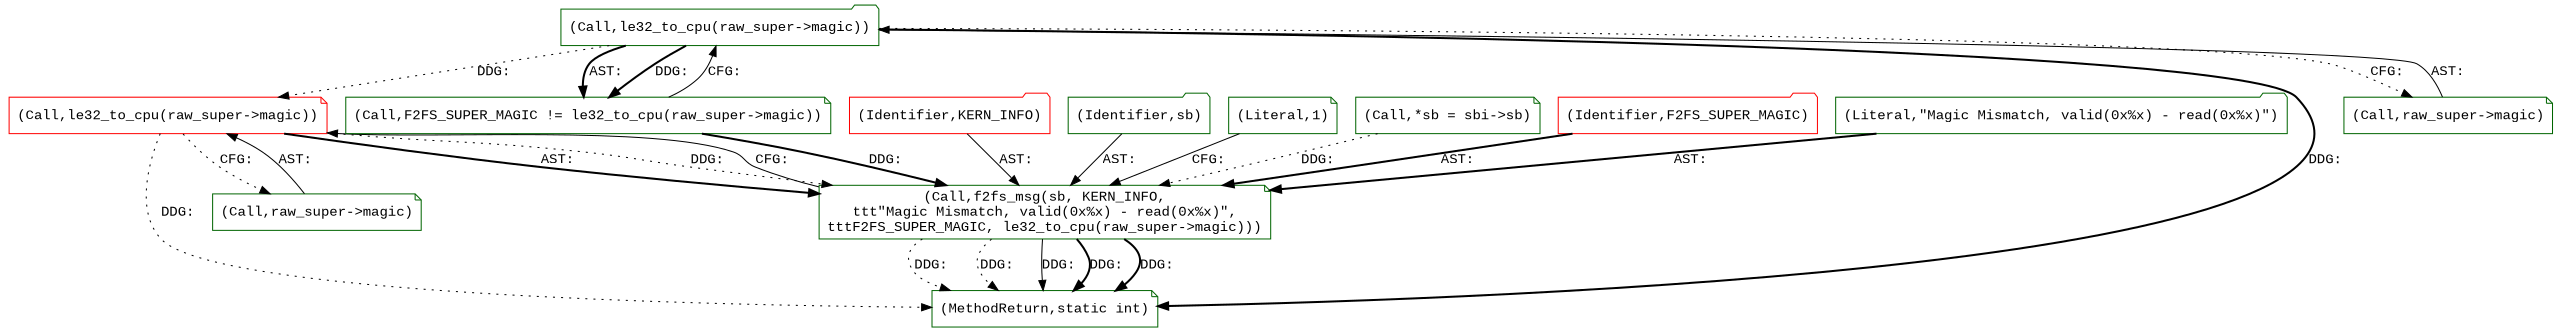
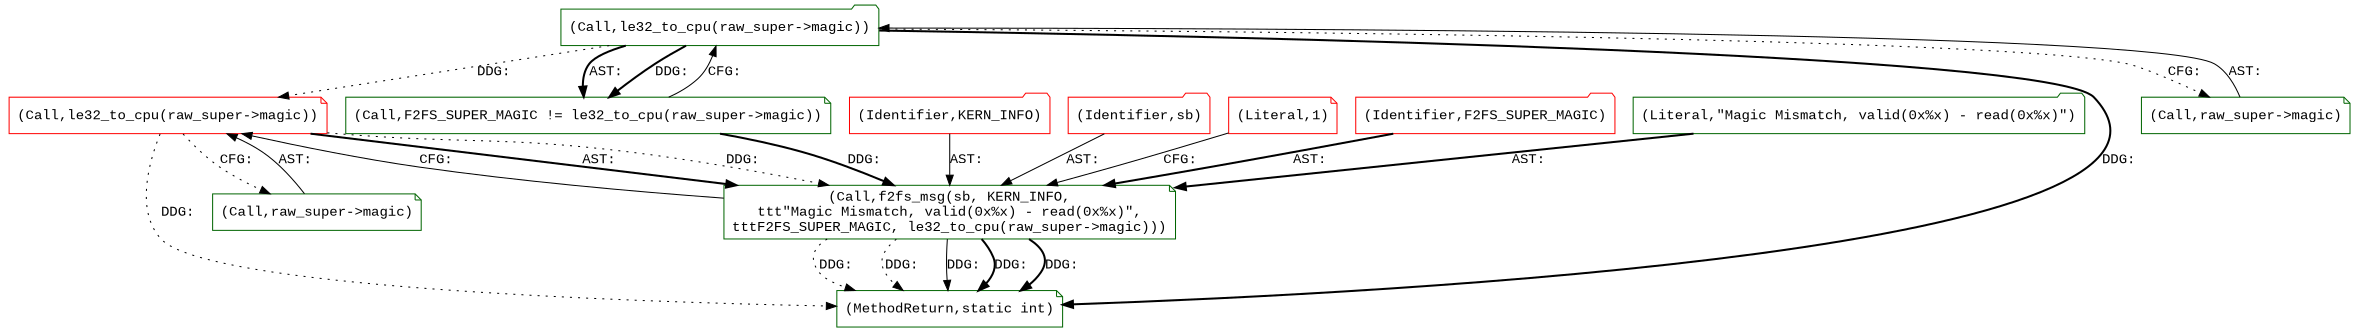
node "(Identifier,sb)": color darkgreen -> red
node "(Literal,1)": color darkgreen -> red
node "(Call,*sb = sbi->sb)": removed
